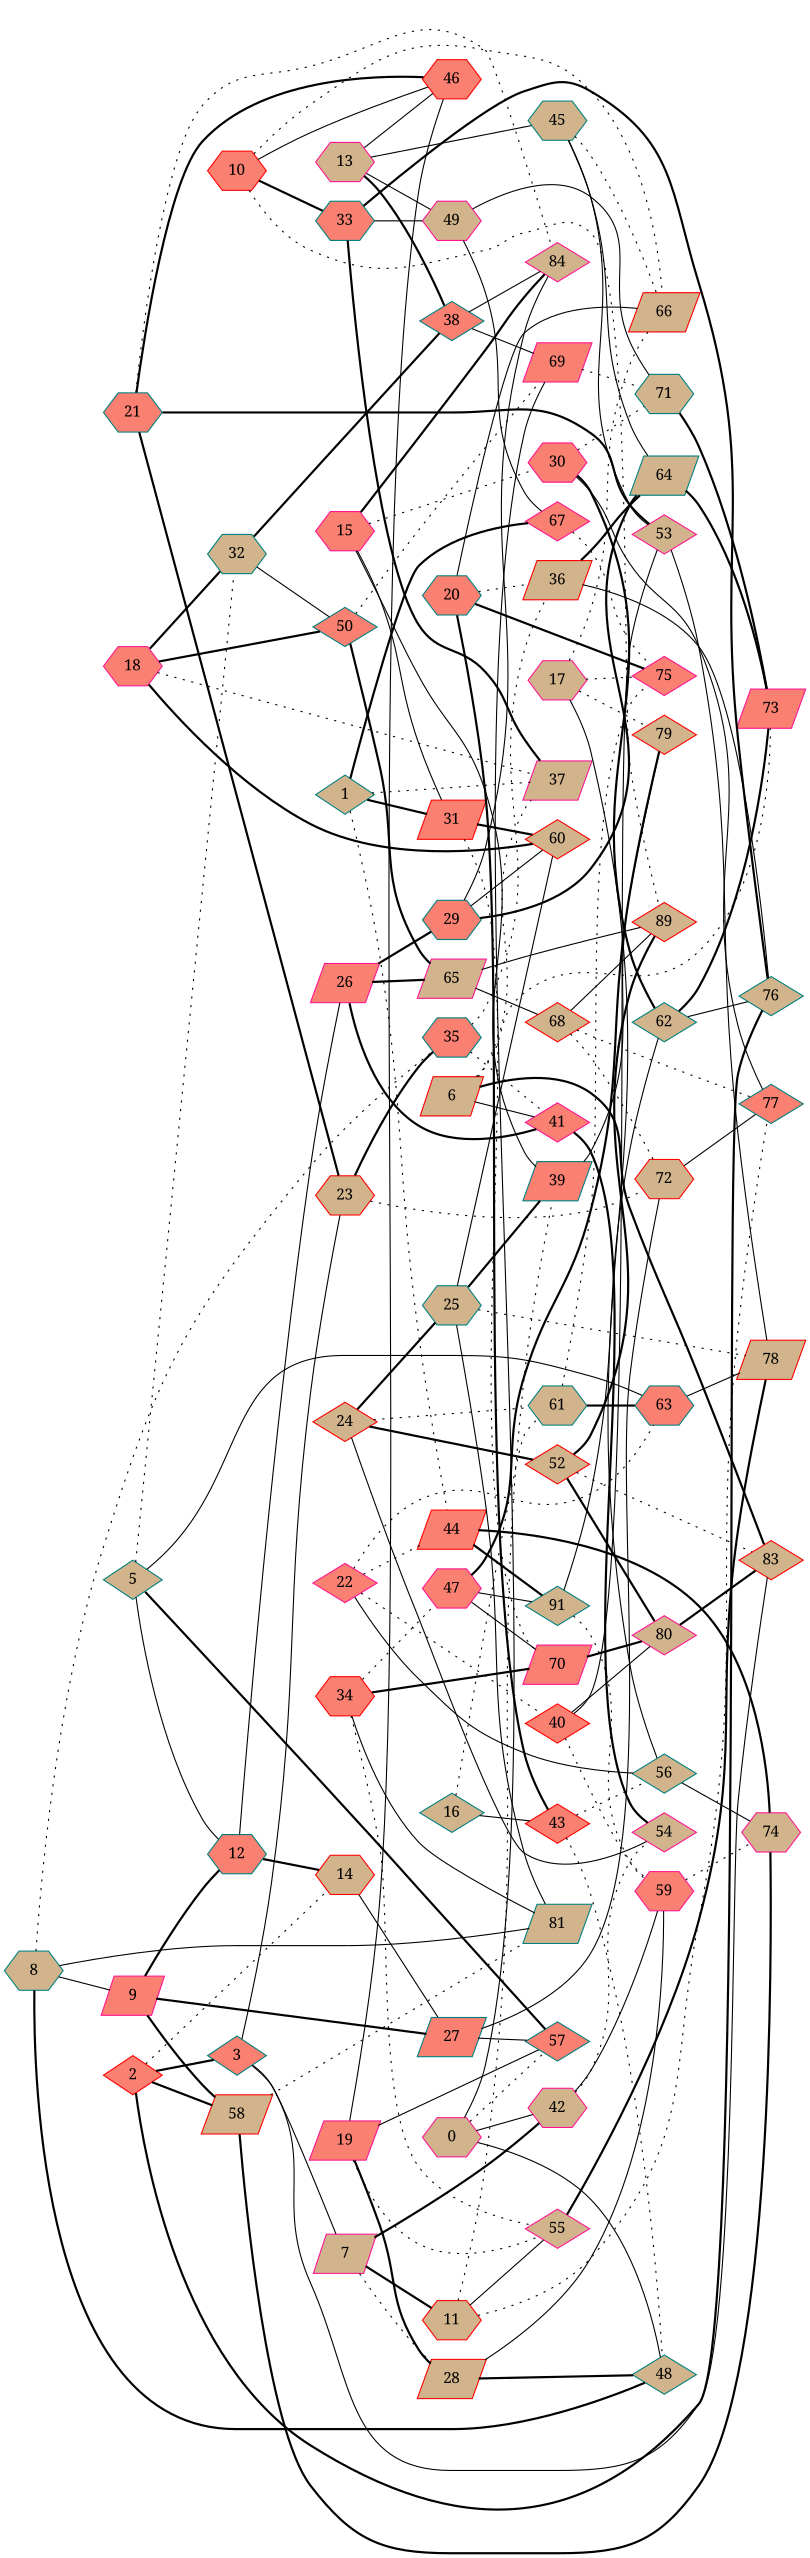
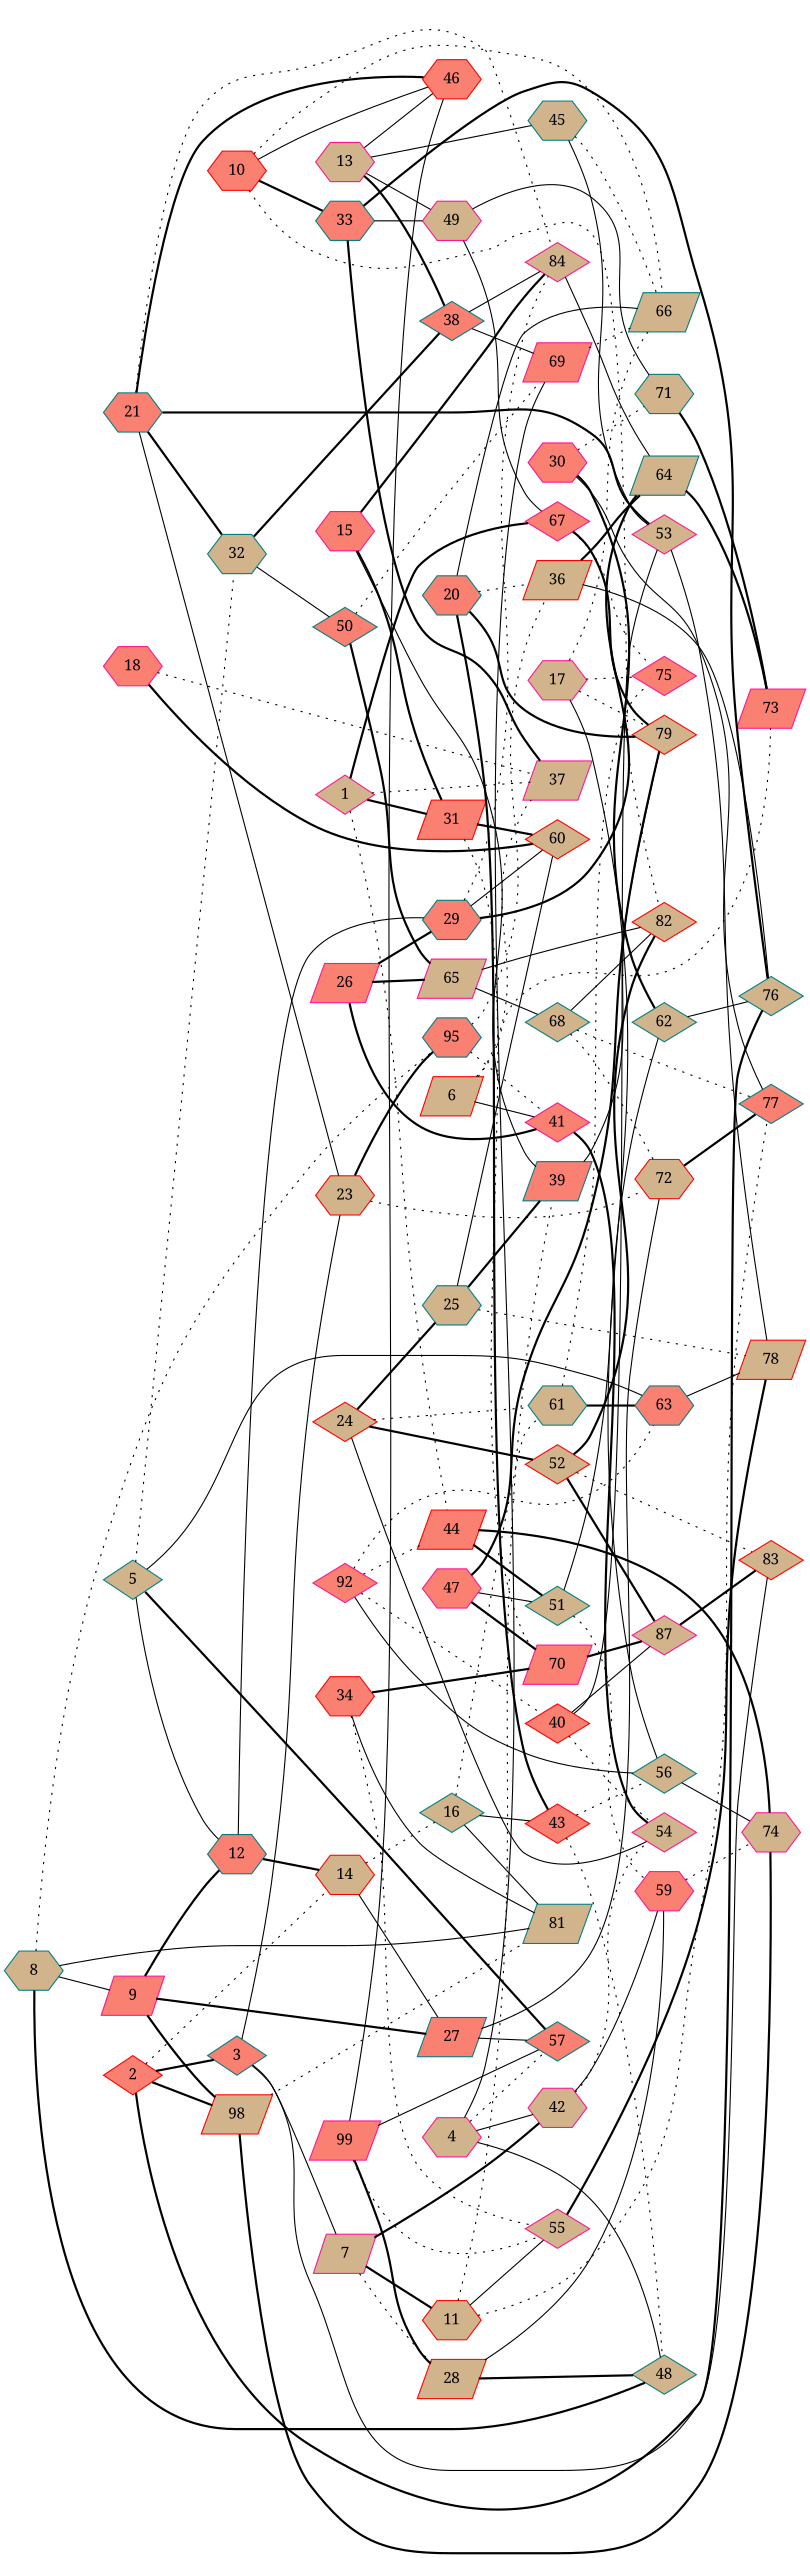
edge "45" -- "64": now "84" -- "64"
node "66": color red -> teal
edge "69" -- "71": now "69" -- "66"
edge "30" -- "15": removed
edge "84" -- "29": style solid -> dotted
edge "32" -- "18": now "32" -- "21"
edge "67" -- "79": added
edge "20" -- "75": now "20" -- "79"
edge "50" -- "18": removed
edge "15" -- "31": style solid -> bold
node "1": color teal -> deeppink
edge "21" -- "23": style bold -> solid
node "89": label "89" -> "82"
edge "73" -- "62": removed
node "68": color red -> teal
node "35": label "35" -> "95"
edge "77" -- "72": style solid -> bold
edge "6" -- "83": removed
edge "26" -- "12": now "29" -- "12"
node "22": label "22" -> "92"
node "91": label "91" -> "51"
edge "47" -- "70": style solid -> bold
edge "25" -- "81": now "16" -- "81"
node "80": label "80" -> "87"
edge "47" -- "34": removed
edge "40" -- "59": now "40" -- "54"
edge "16" -- "14": added
node "58": label "58" -> "98"
node "0": label "0" -> "4"
node "19": label "19" -> "99"
